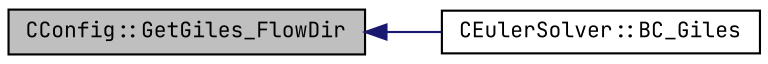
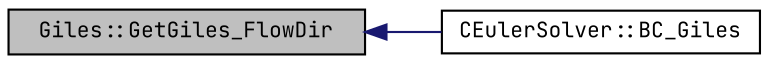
node "CConfig::GetGiles_FlowDir": label "CConfig::GetGiles_FlowDir" -> "Giles::GetGiles_FlowDir"
